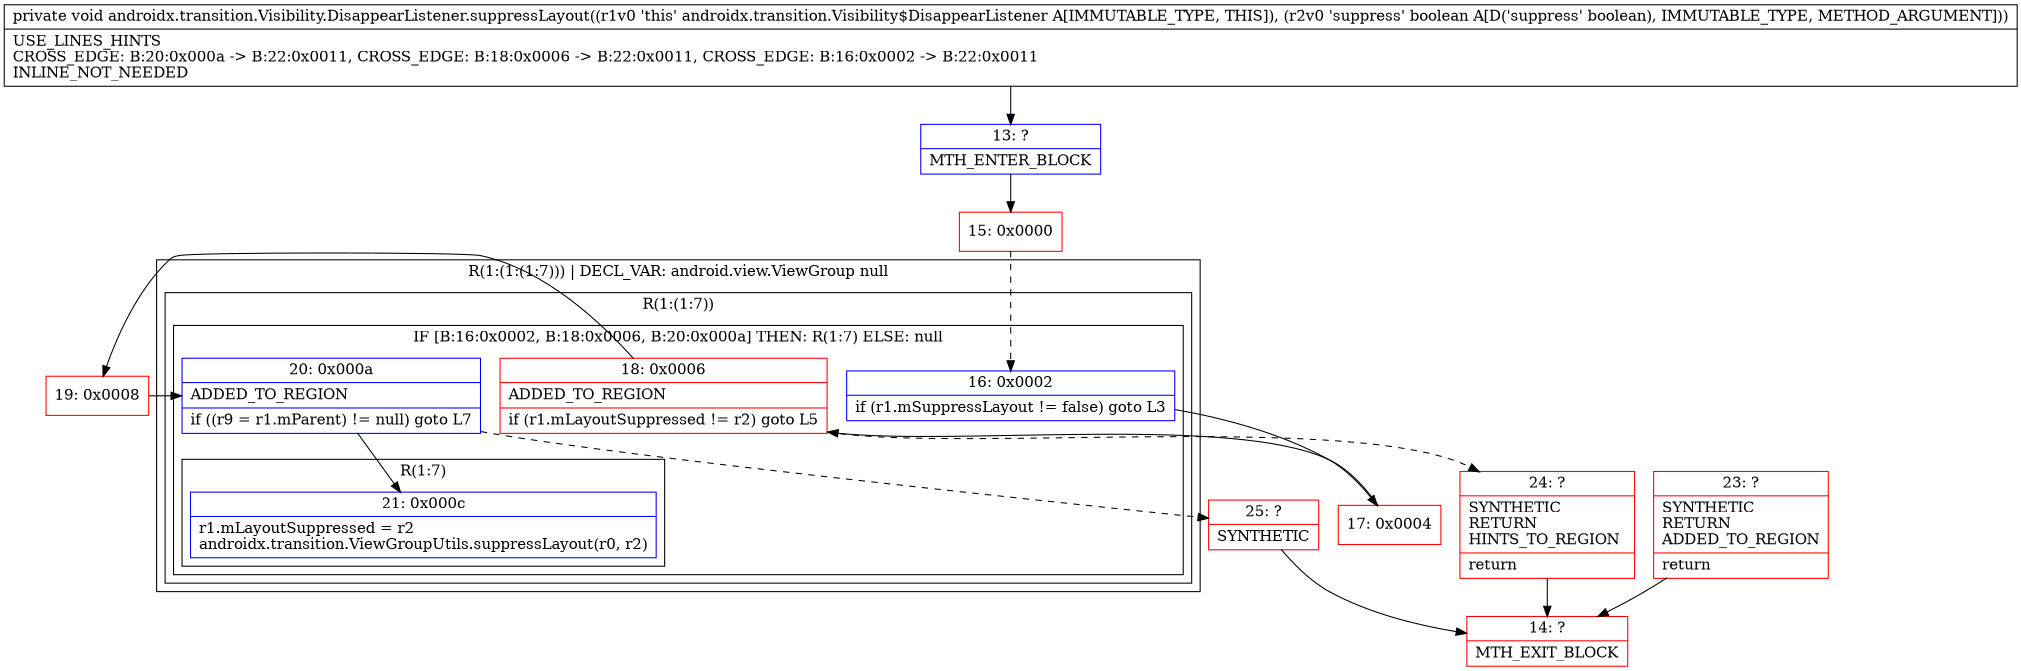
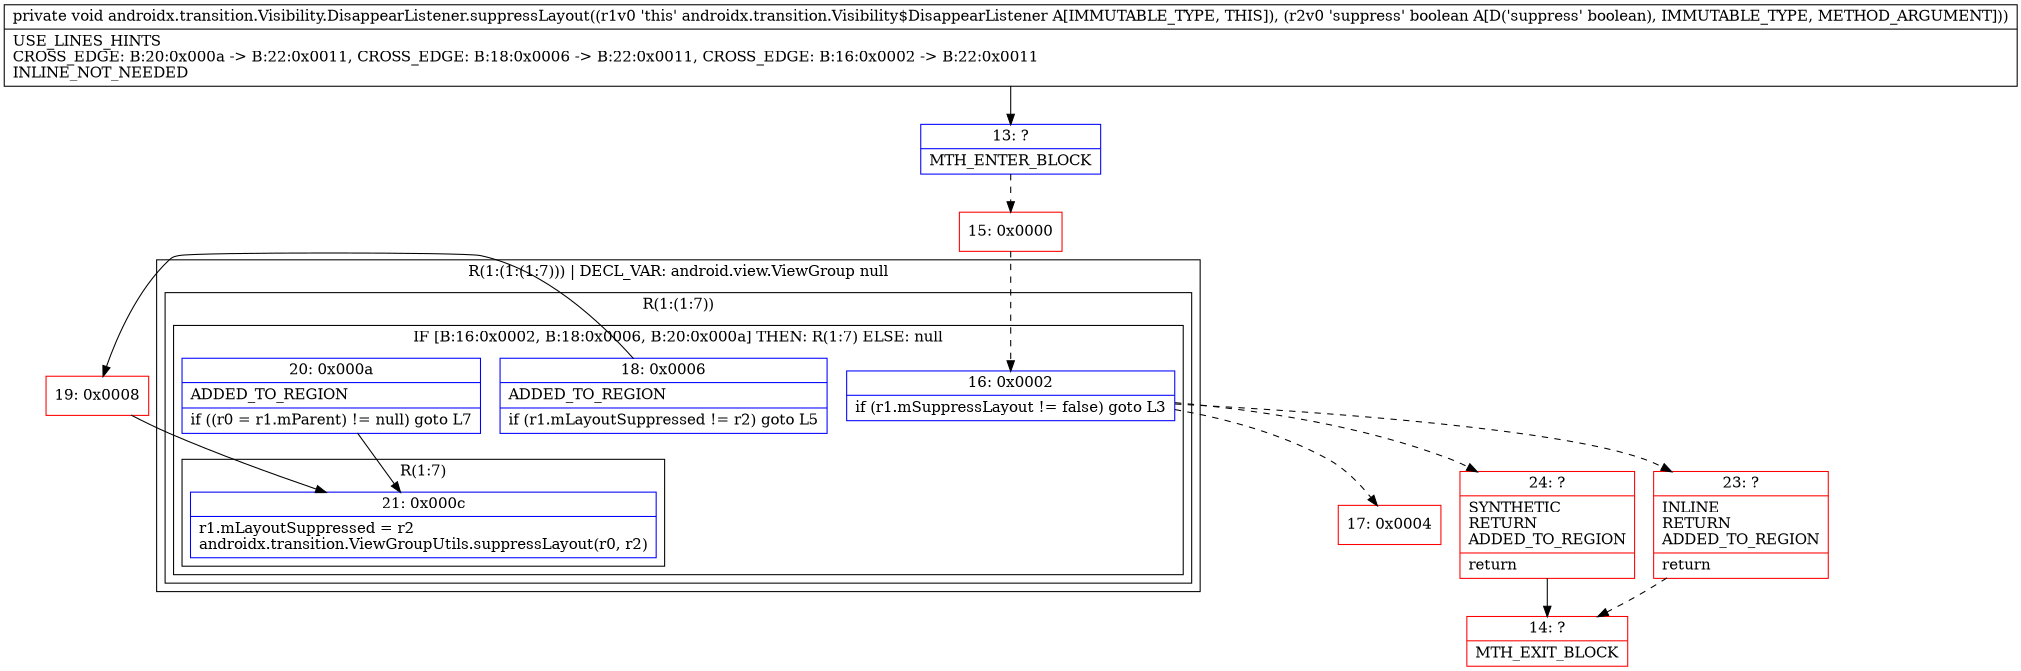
edge "13: ?" -> "15: 0x0000": style solid -> dashed
edge "19: 0x0008" -> "20: 0x000a": now "19: 0x0008" -> "21: 0x000c"
node "18: 0x0006": color red -> blue
node "20: 0x000a": text "if ((r9 = r1.mParent) != null) goto L7" -> "if ((r0 = r1.mParent) != null) goto L7"
edge "16: 0x0002" -> "23: ?": added
edge "16: 0x0002" -> "17: 0x0004": style solid -> dashed
edge "17: 0x0004" -> "18: 0x0006": removed
edge "18: 0x0006" -> "24: ?": now "16: 0x0002" -> "24: ?"
node "23: ?": text "SYNTHETIC" -> "INLINE"
node "25: ?": removed
node "24: ?": text "HINTS_TO_REGION" -> "ADDED_TO_REGION"
edge "23: ?" -> "14: ?": style solid -> dashed
